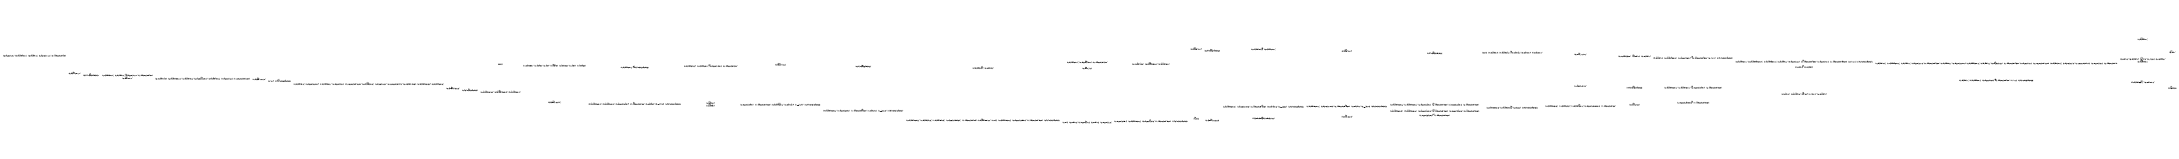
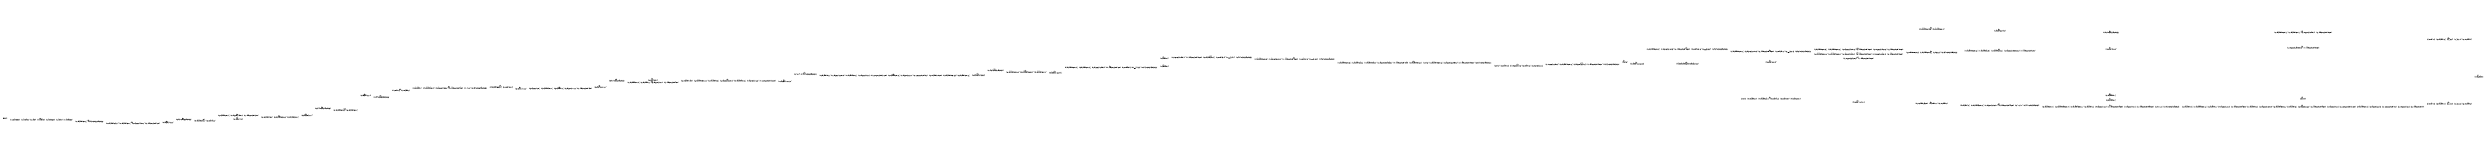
node "14091: read-variable['isBool',v39,v38]": added
node "14052: construct [-,v14,v15,v13]": added
